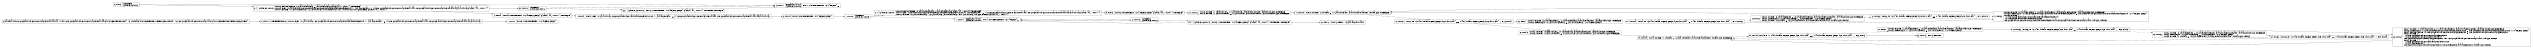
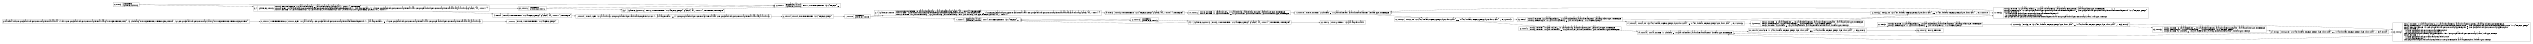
edge "14: 0x002a" -> "17: 0x0038": now "13: 0x0024" -> "17: 0x0038"
